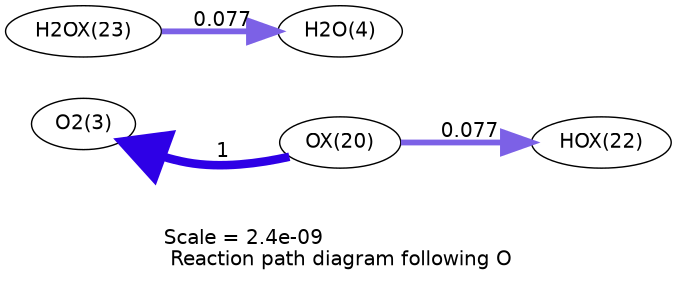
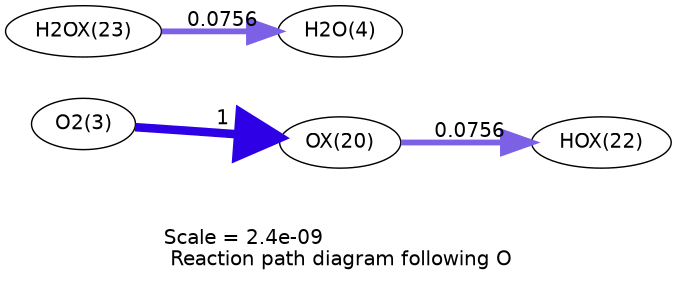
edge "H2OX(23)" -> "H2O(4)": label " 0.077" -> " 0.0756"
edge "OX(20)" -> "HOX(22)": label " 0.077" -> " 0.0756"
edge "OX(20)" -> "O2(3)": reversed
